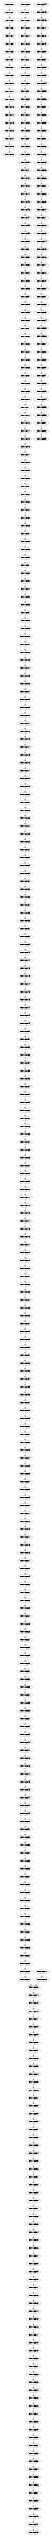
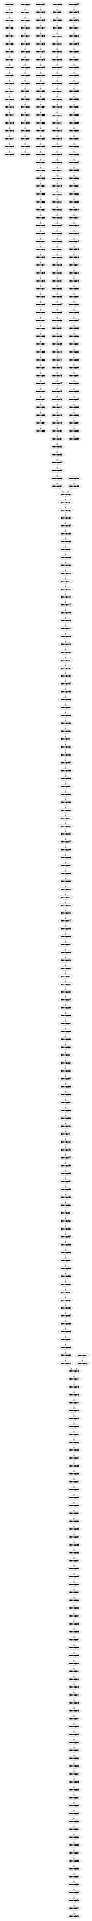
node "test116_40": removed
edge "test116_95" -> "test116_96": removed
edge "test116_157" -> "test116_158": now "test116_157" -> "test116_160"
